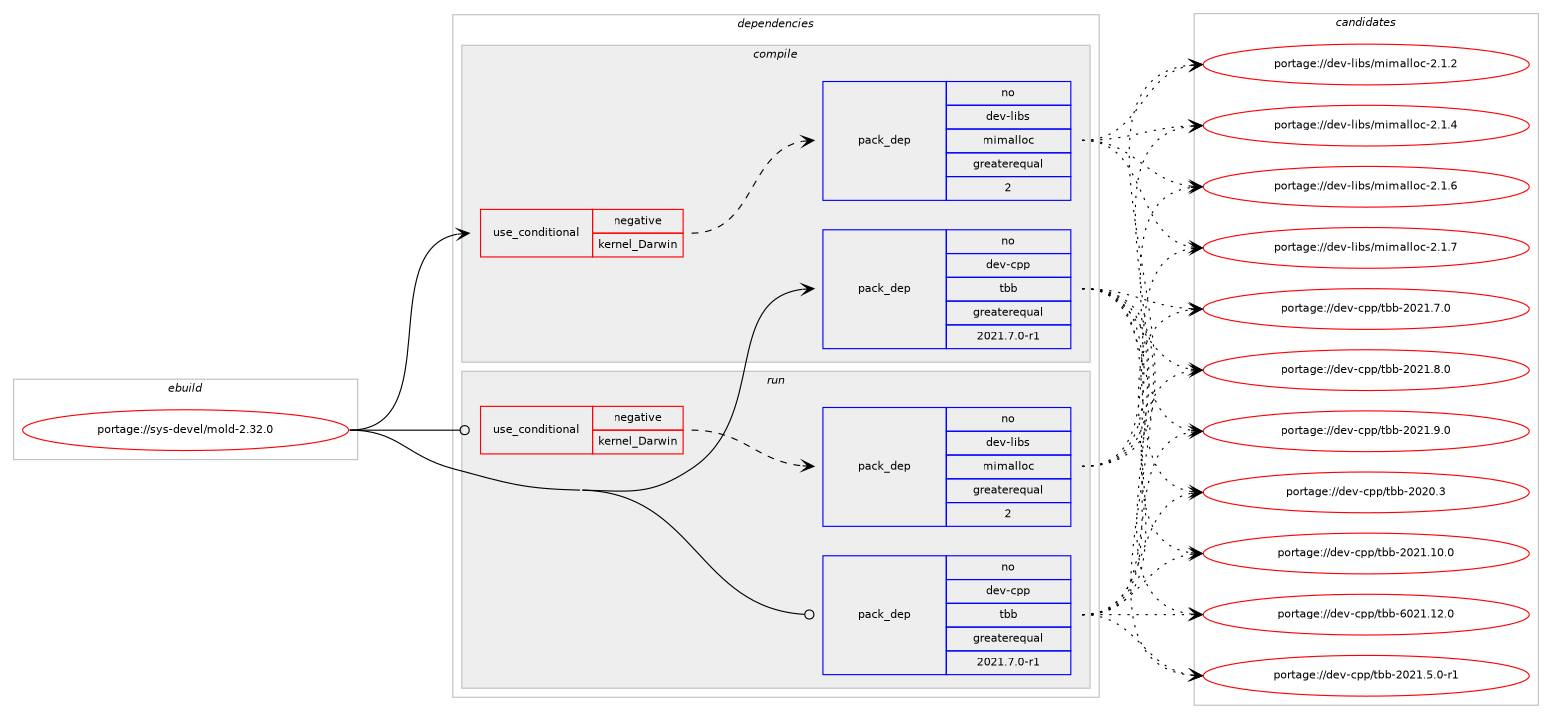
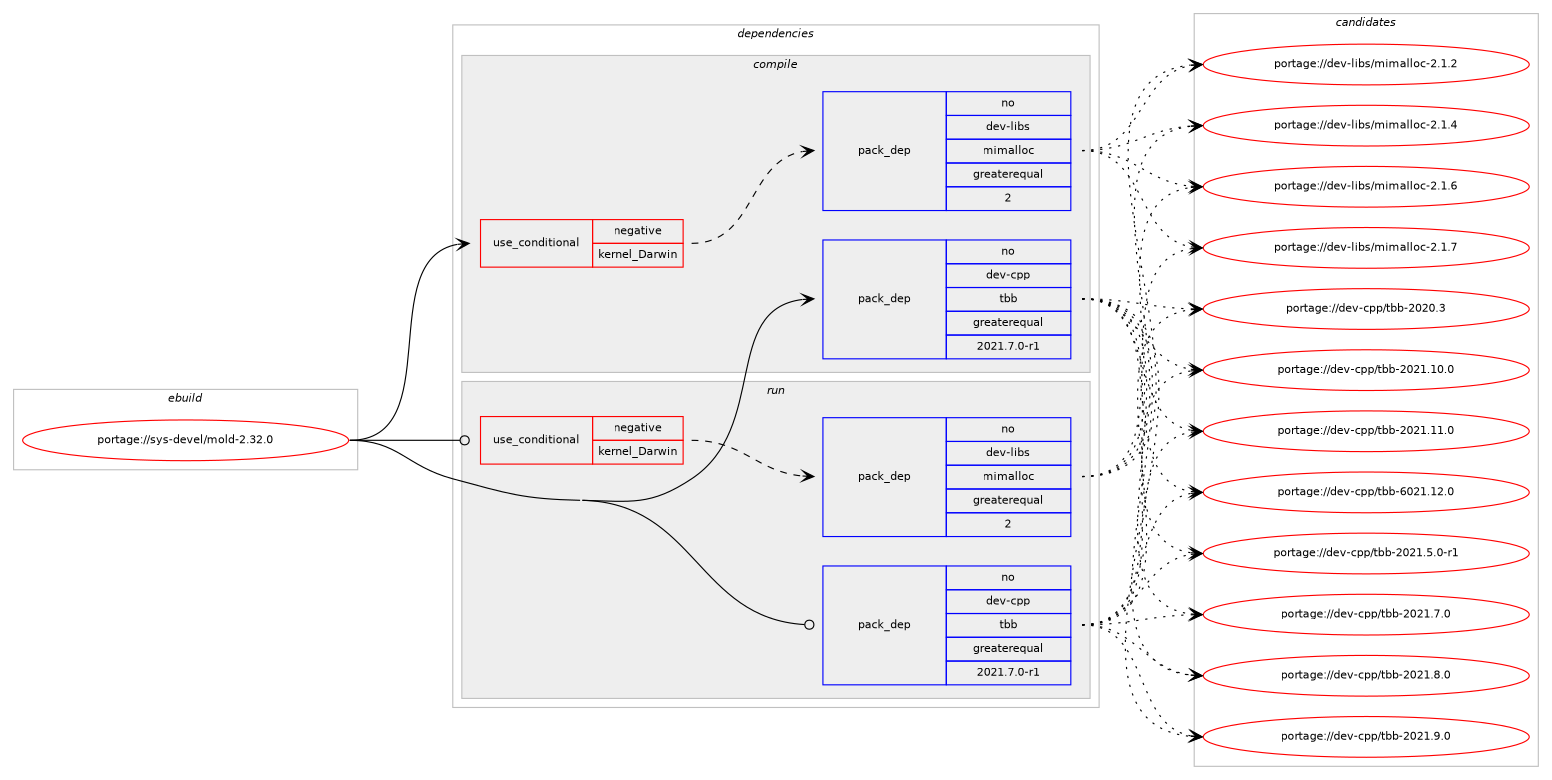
node "portage://dev-cpp/tbb-2021.11.0": added
